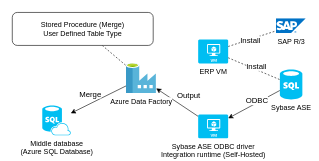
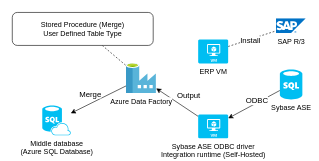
edge "ERP VM" -- "Sybase ASE": removed, label "Install"
